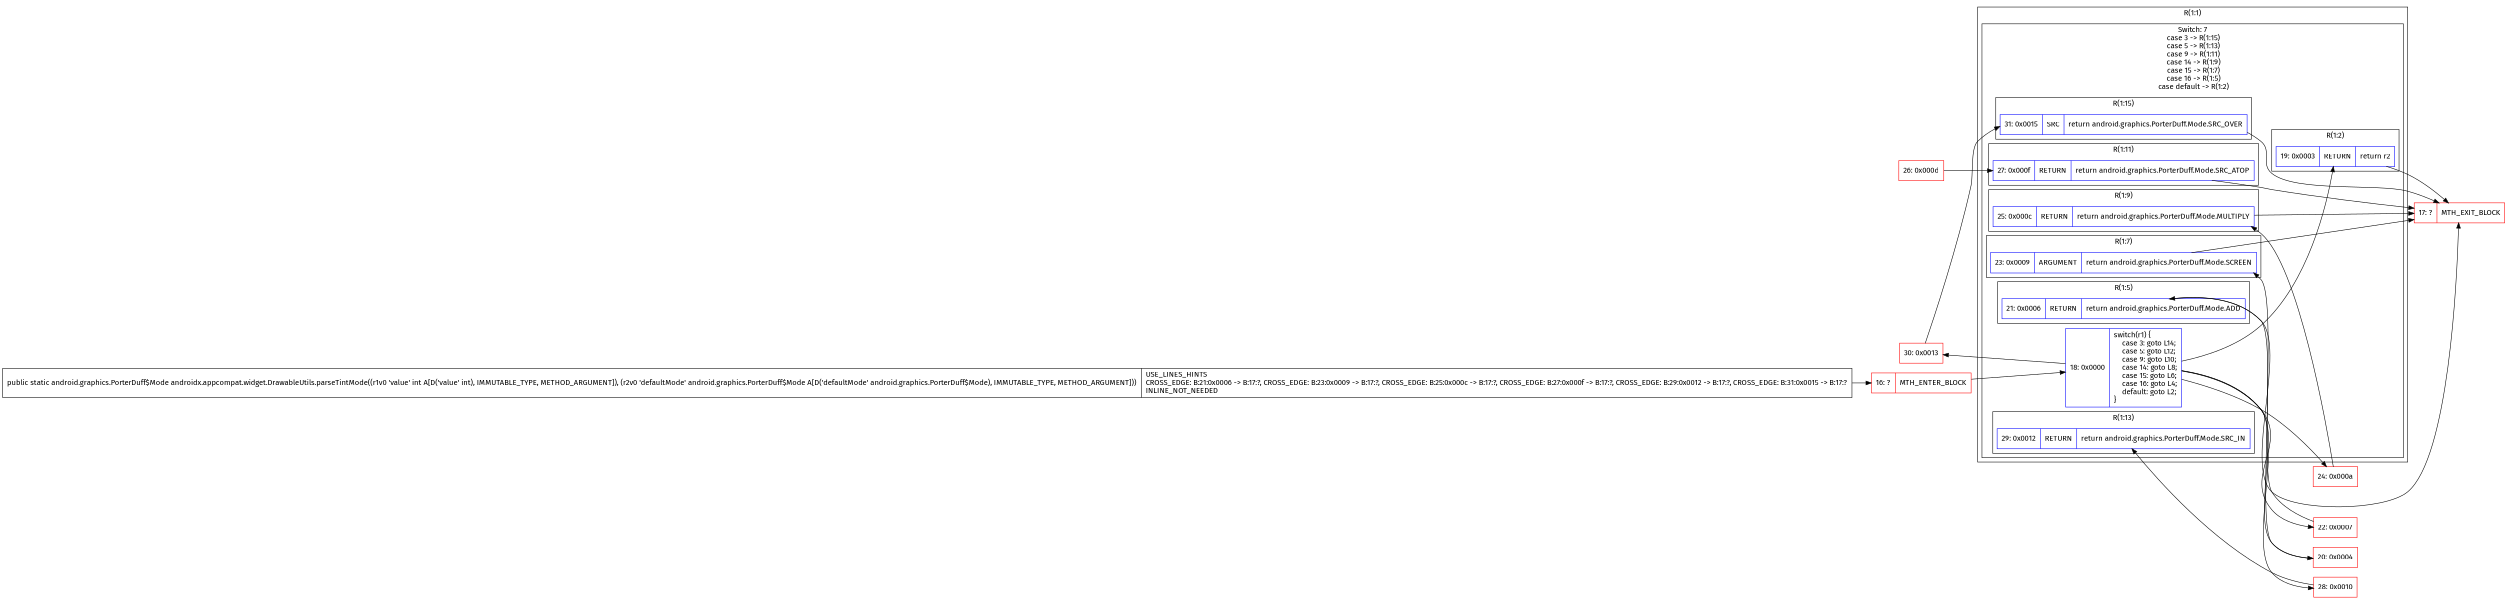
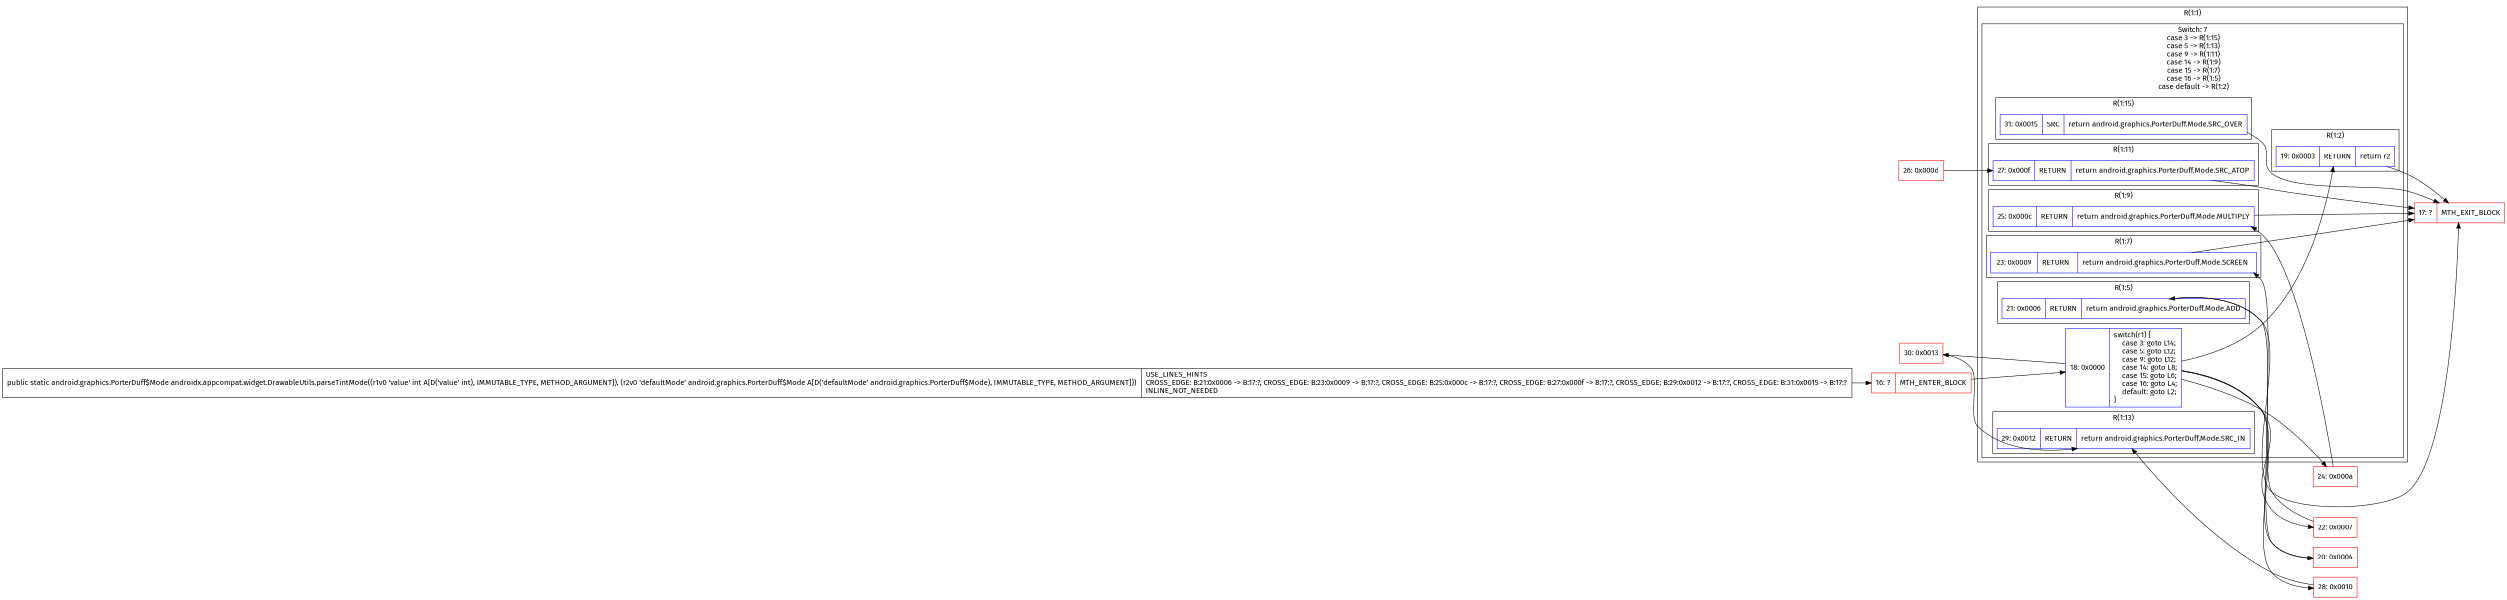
edge "30: 0x0013" -> "31: 0x0015": now "30: 0x0013" -> "29: 0x0012"
node "23: 0x0009": text "ARGUMENT" -> "RETURN"
node "18: 0x0000": text "case 9: goto L10;" -> "case 9: goto L12;"
